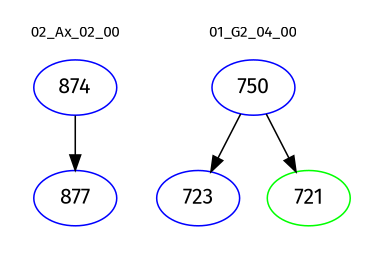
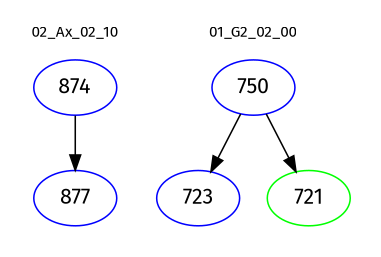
cluster "02_Ax_02_00": label "02_Ax_02_00" -> "02_Ax_02_10"
cluster "01_G2_04_00": label "01_G2_04_00" -> "01_G2_02_00"
